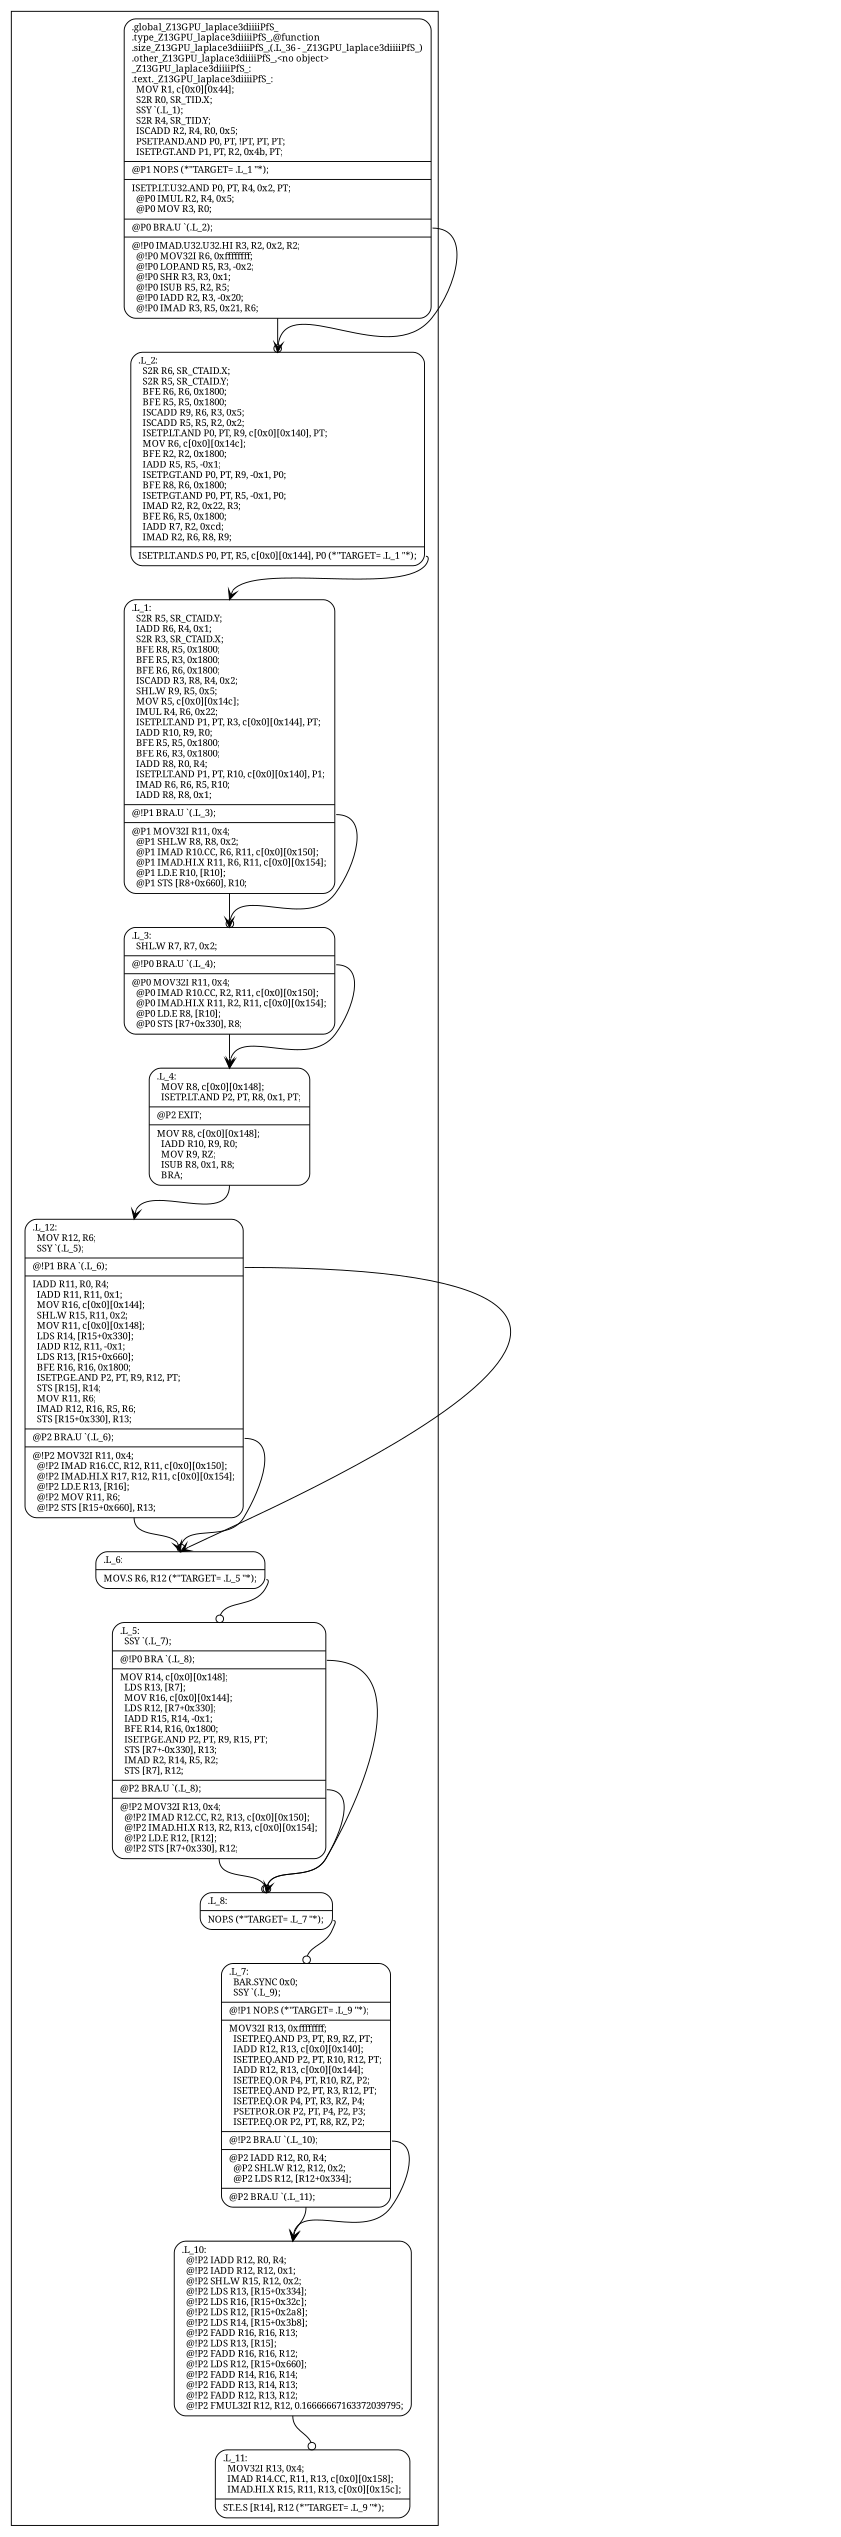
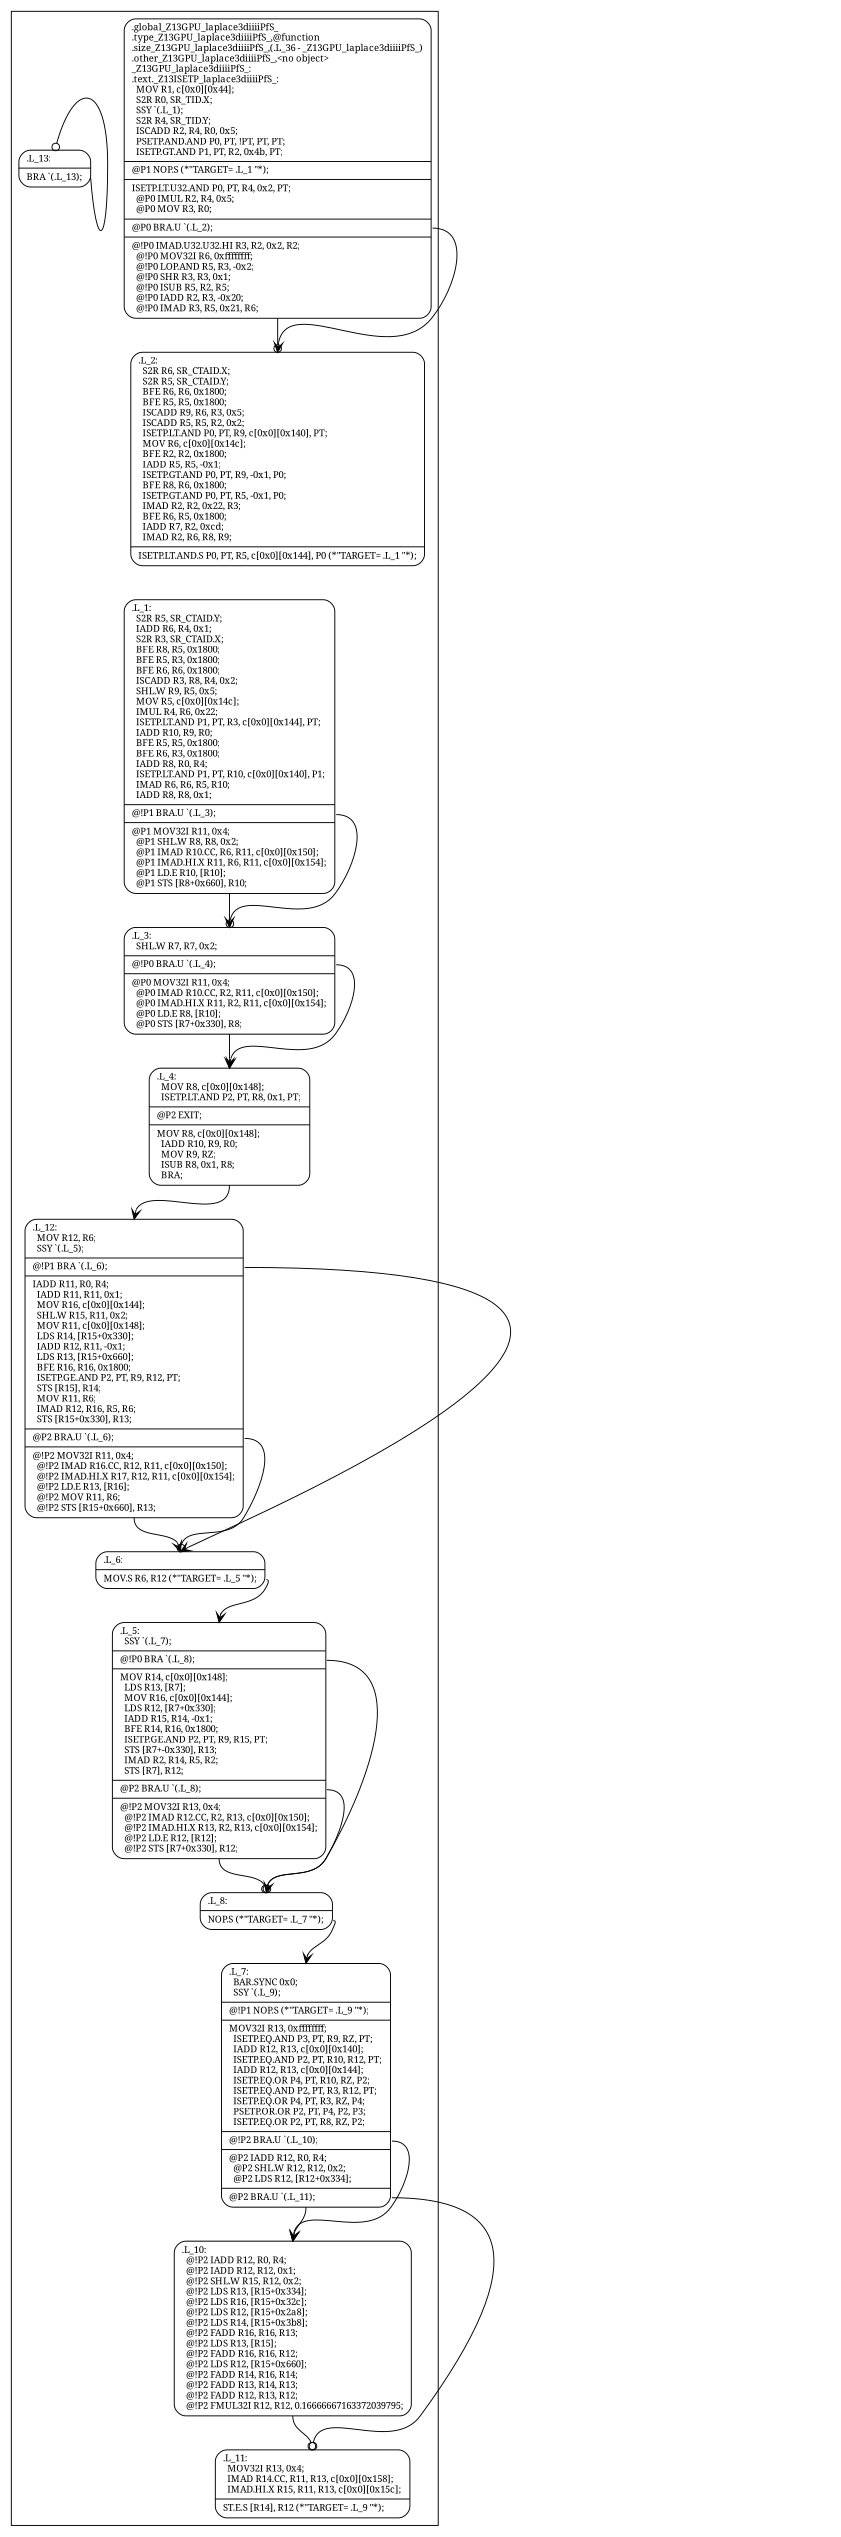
node ".global_Z13GPU_laplace3diiiiPfS_": text ".text._Z13GPU_laplace3diiiiPfS_:" -> ".text._Z13ISETP_laplace3diiiiPfS_:"
node ".L_13:": added
edge ".L_2:" -> ".L_1:": removed
edge ".L_6:" -> ".L_5:": arrowhead odot -> vee
edge ".L_8:" -> ".L_7:": arrowhead odot -> vee
edge ".L_7:" -> ".L_11:": added
